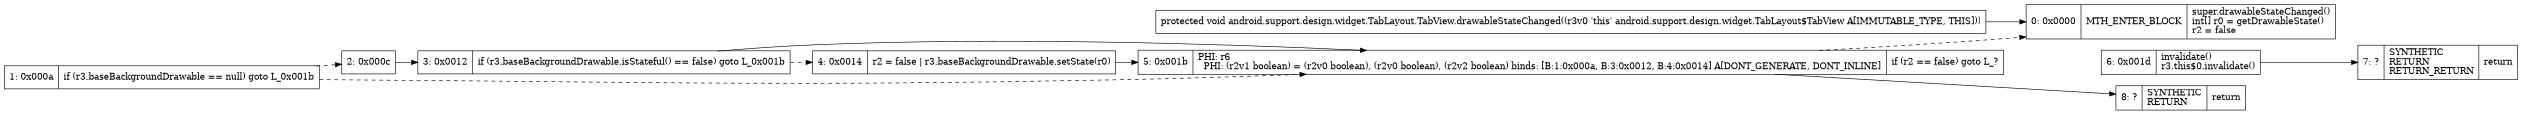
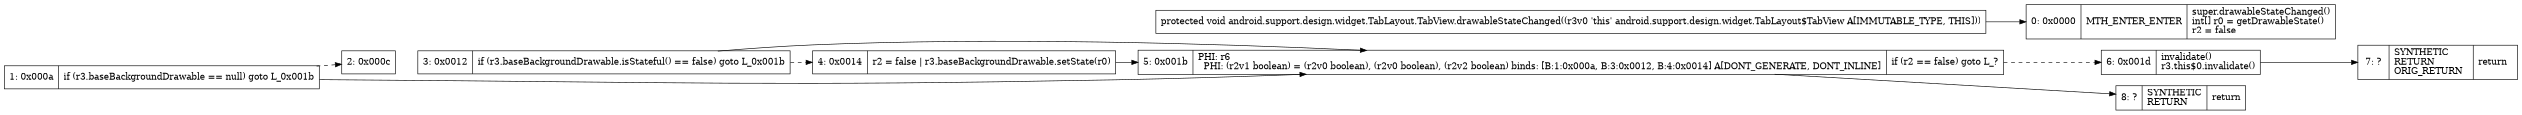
node "0: 0x0000": text "MTH_ENTER_BLOCK" -> "MTH_ENTER_ENTER"
edge "5: 0x001b" -> "0: 0x0000": now "5: 0x001b" -> "6: 0x001d"
edge "2: 0x000c" -> "3: 0x0012": removed
node "7: ?": text "RETURN_RETURN" -> "ORIG_RETURN"
edge "1: 0x000a" -> "5: 0x001b": style dashed -> solid
